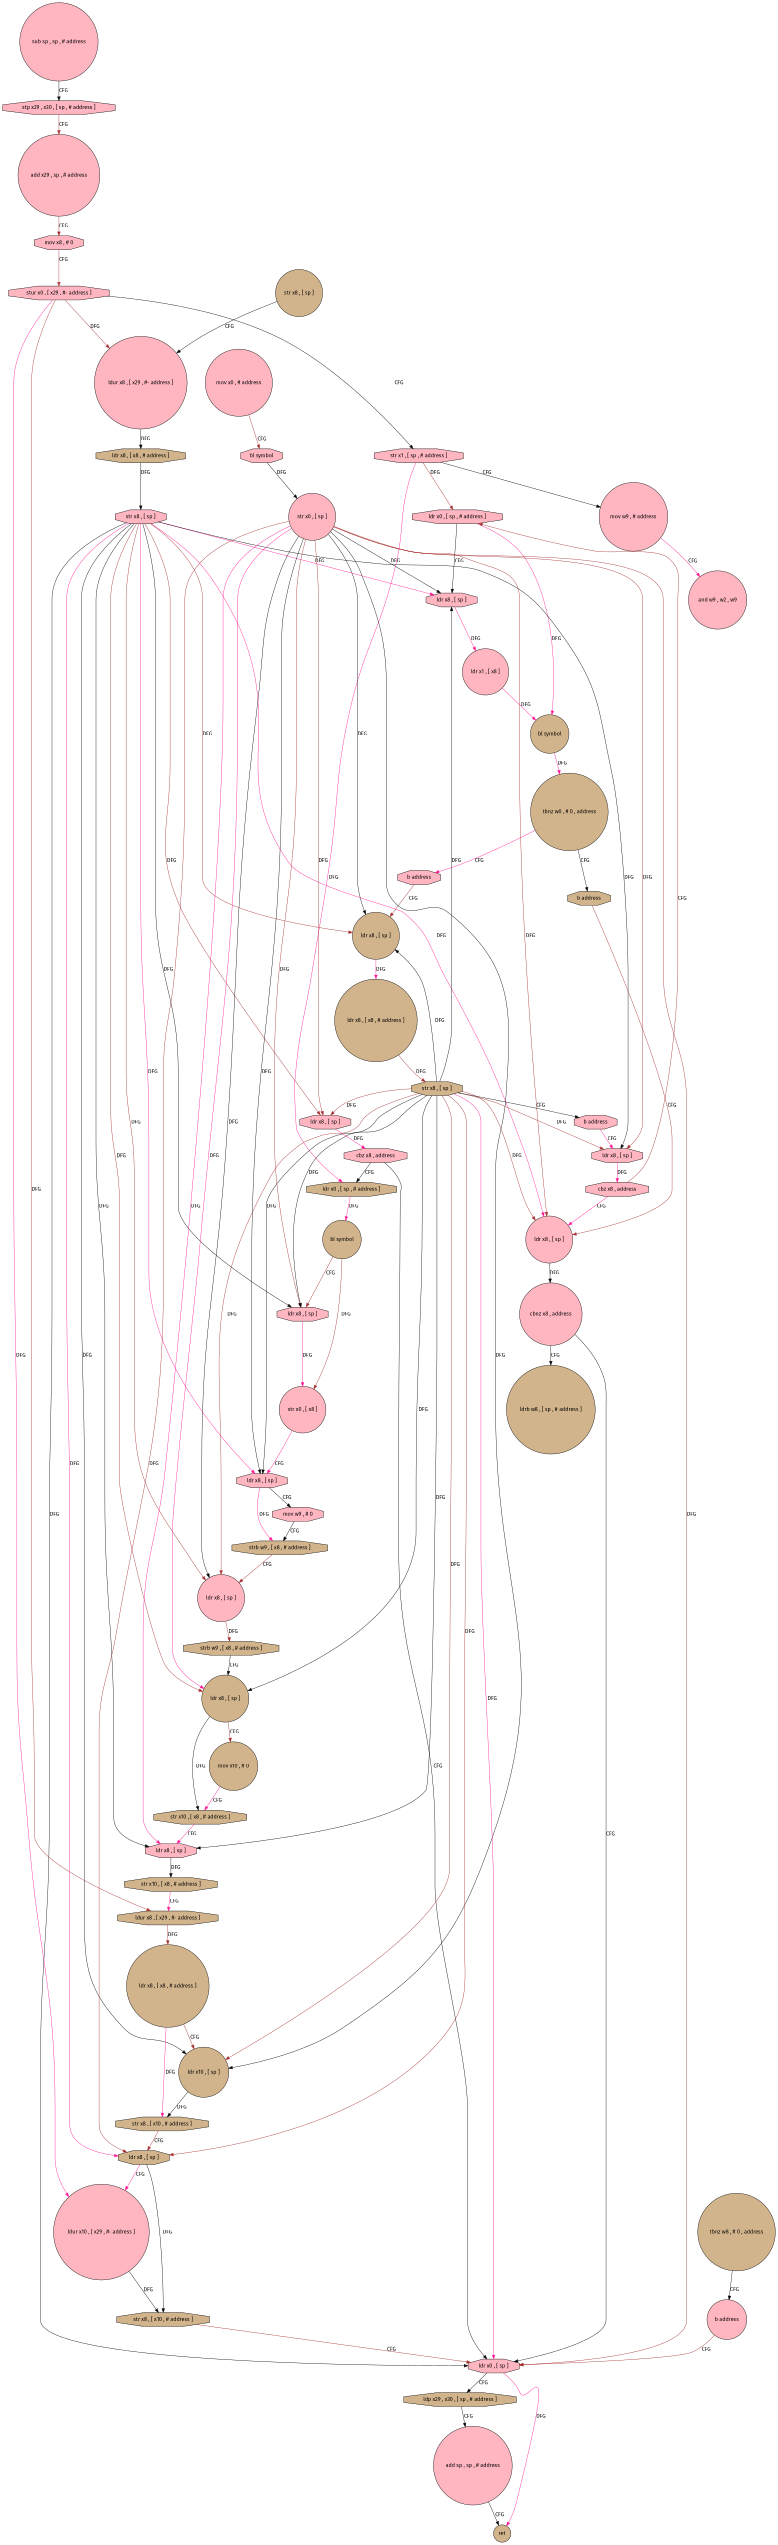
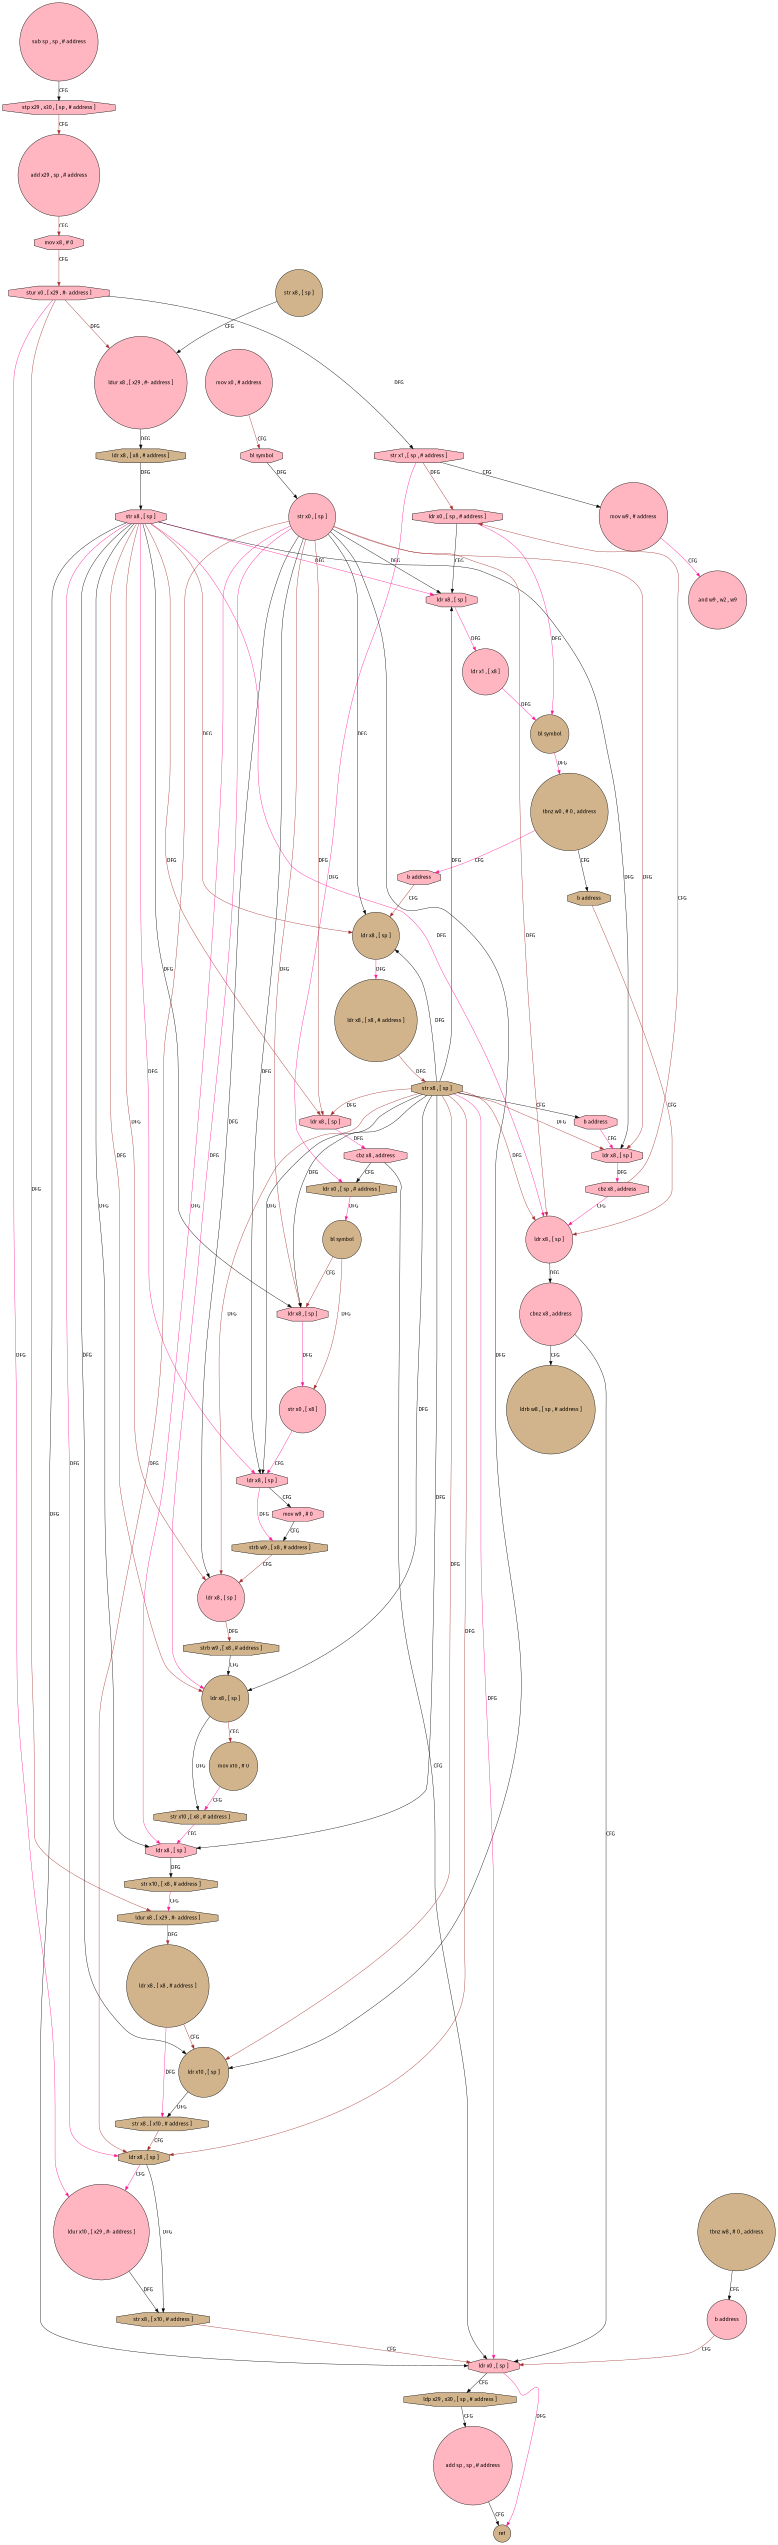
edge "stur x0 , [ x29 , #- address ]" -> "str x1 , [ sp , # address ]": label "CFG" -> "DFG"
edge "str x0 , [ sp ]" -> "ldr x0 , [ sp ]": removed, label "DFG"
